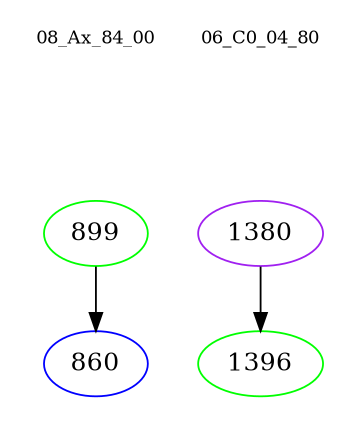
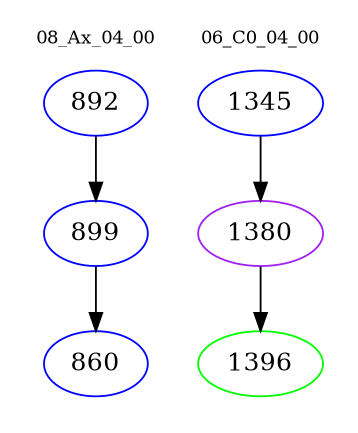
cluster "08_Ax_84_00": label "08_Ax_84_00" -> "08_Ax_04_00"
cluster "06_C0_04_80": label "06_C0_04_80" -> "06_C0_04_00"
node "892": added
node "1345": added
node "899": color green -> blue
